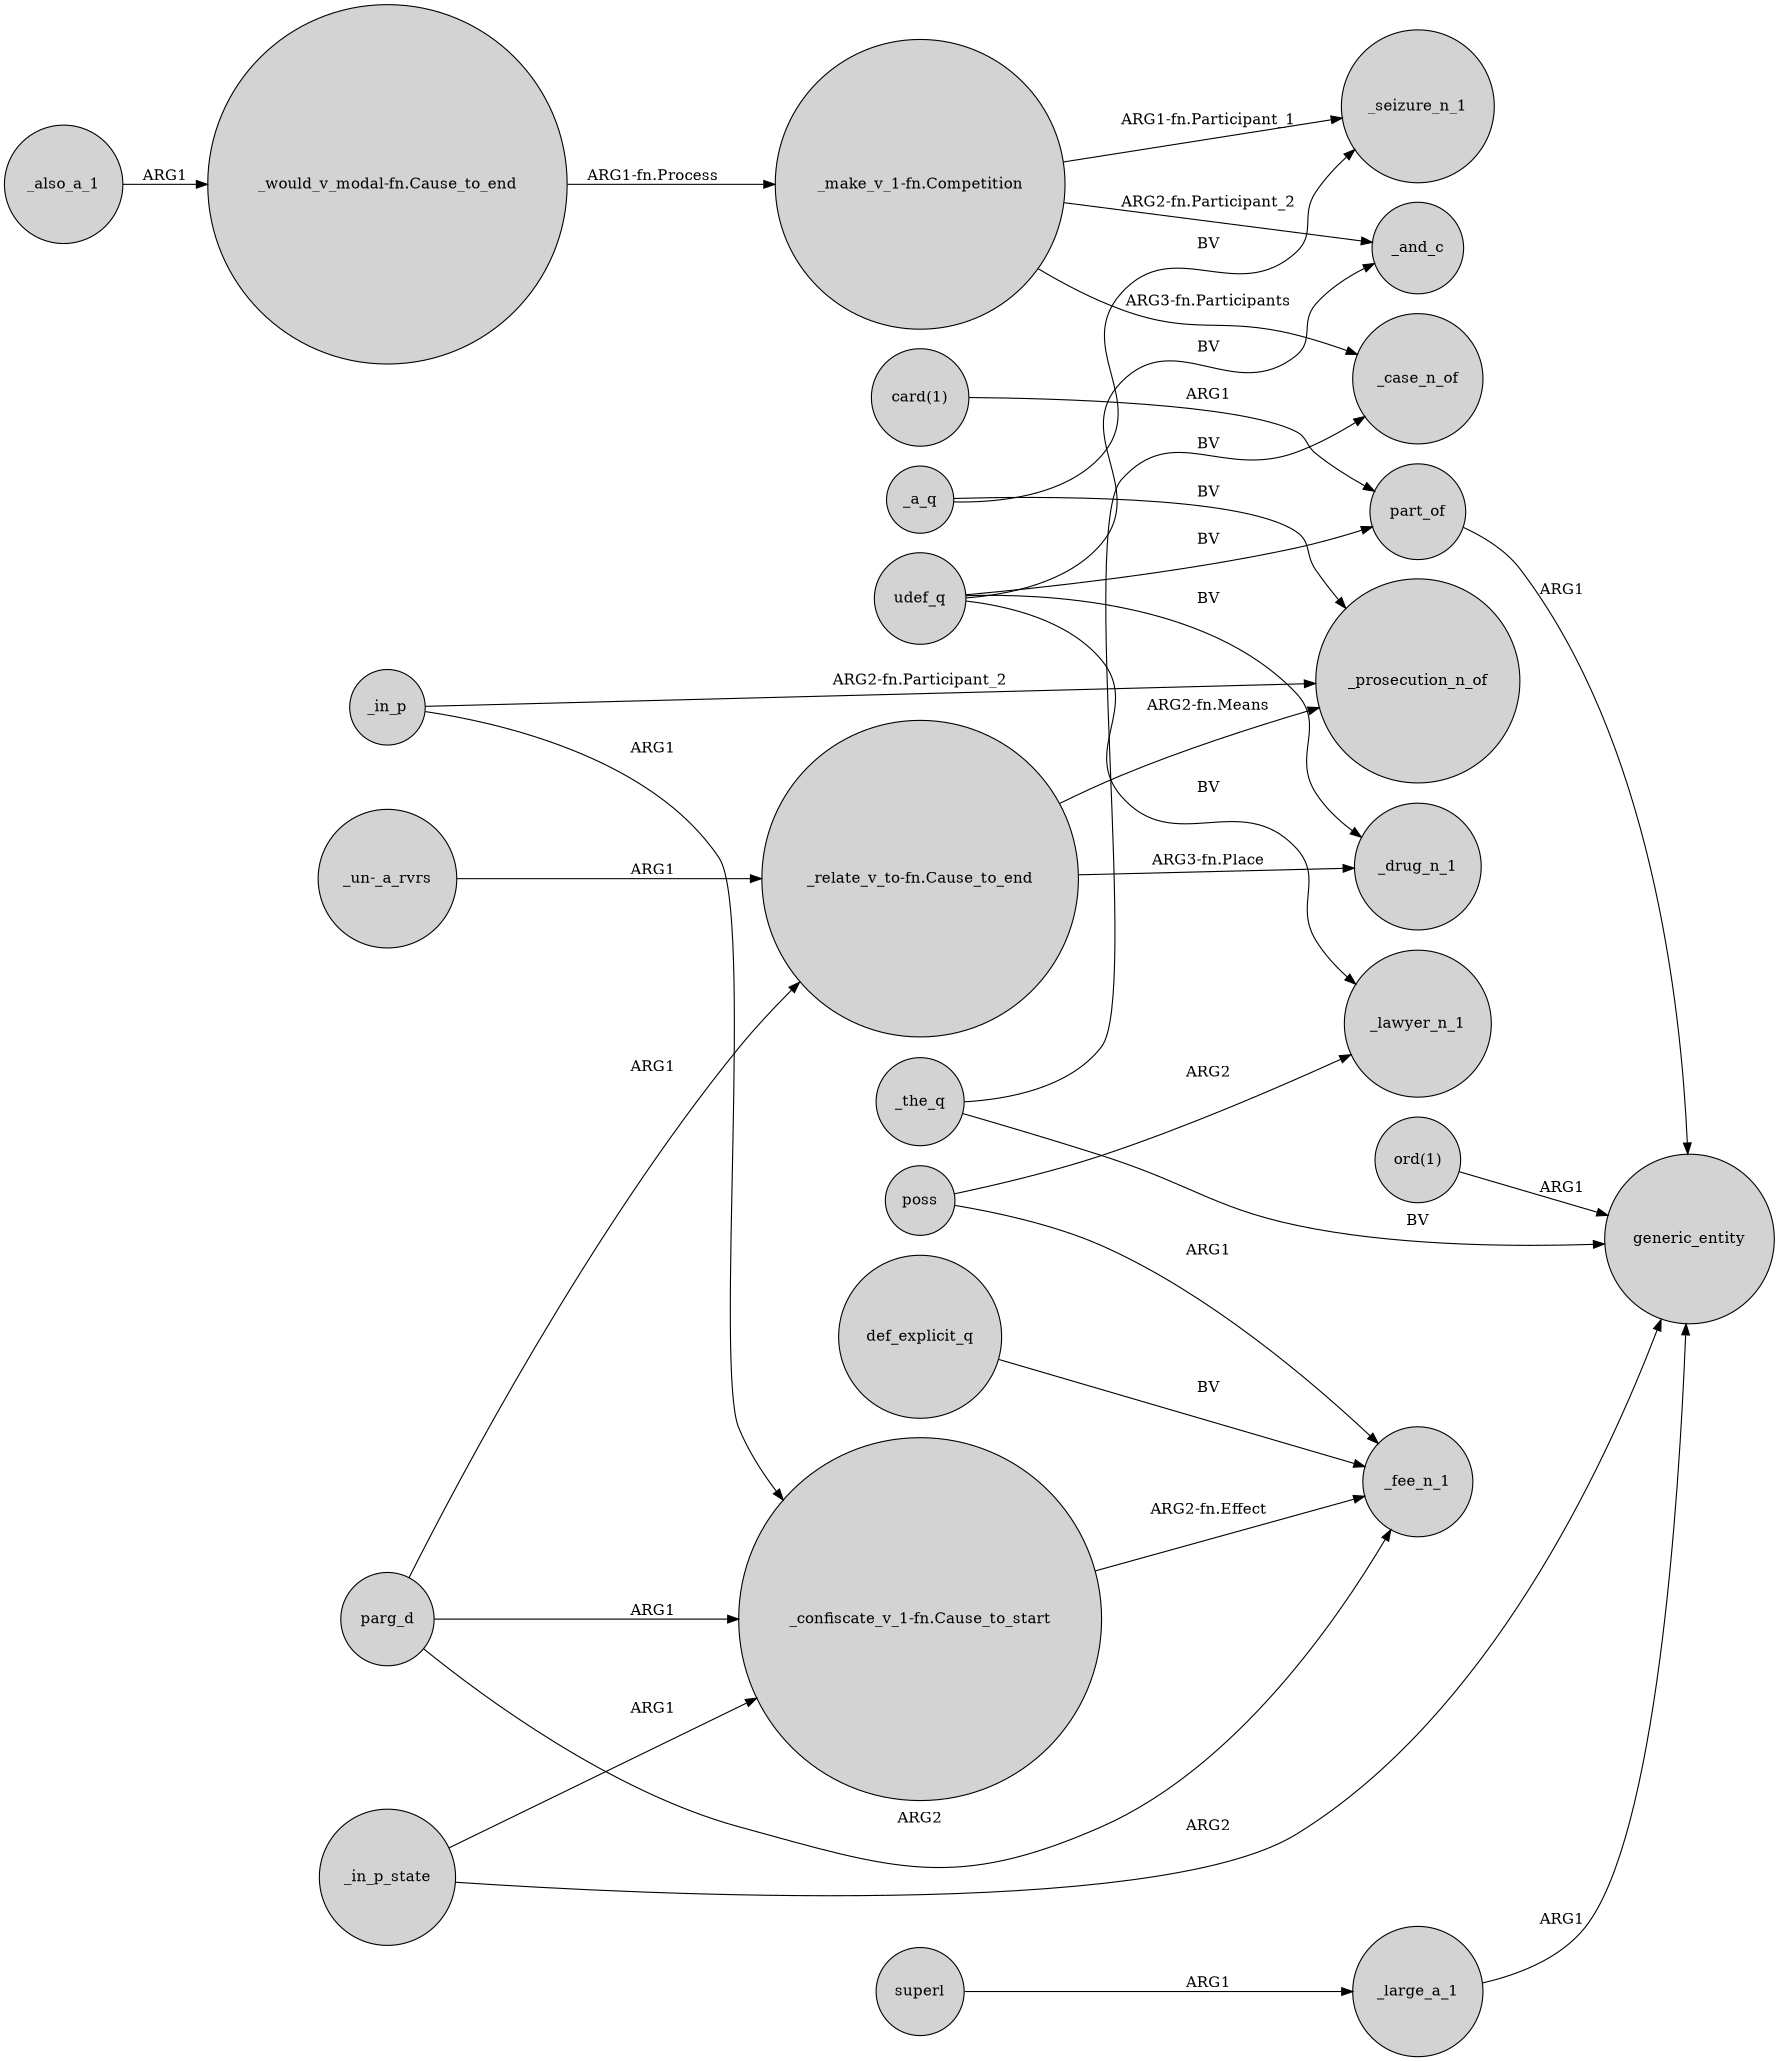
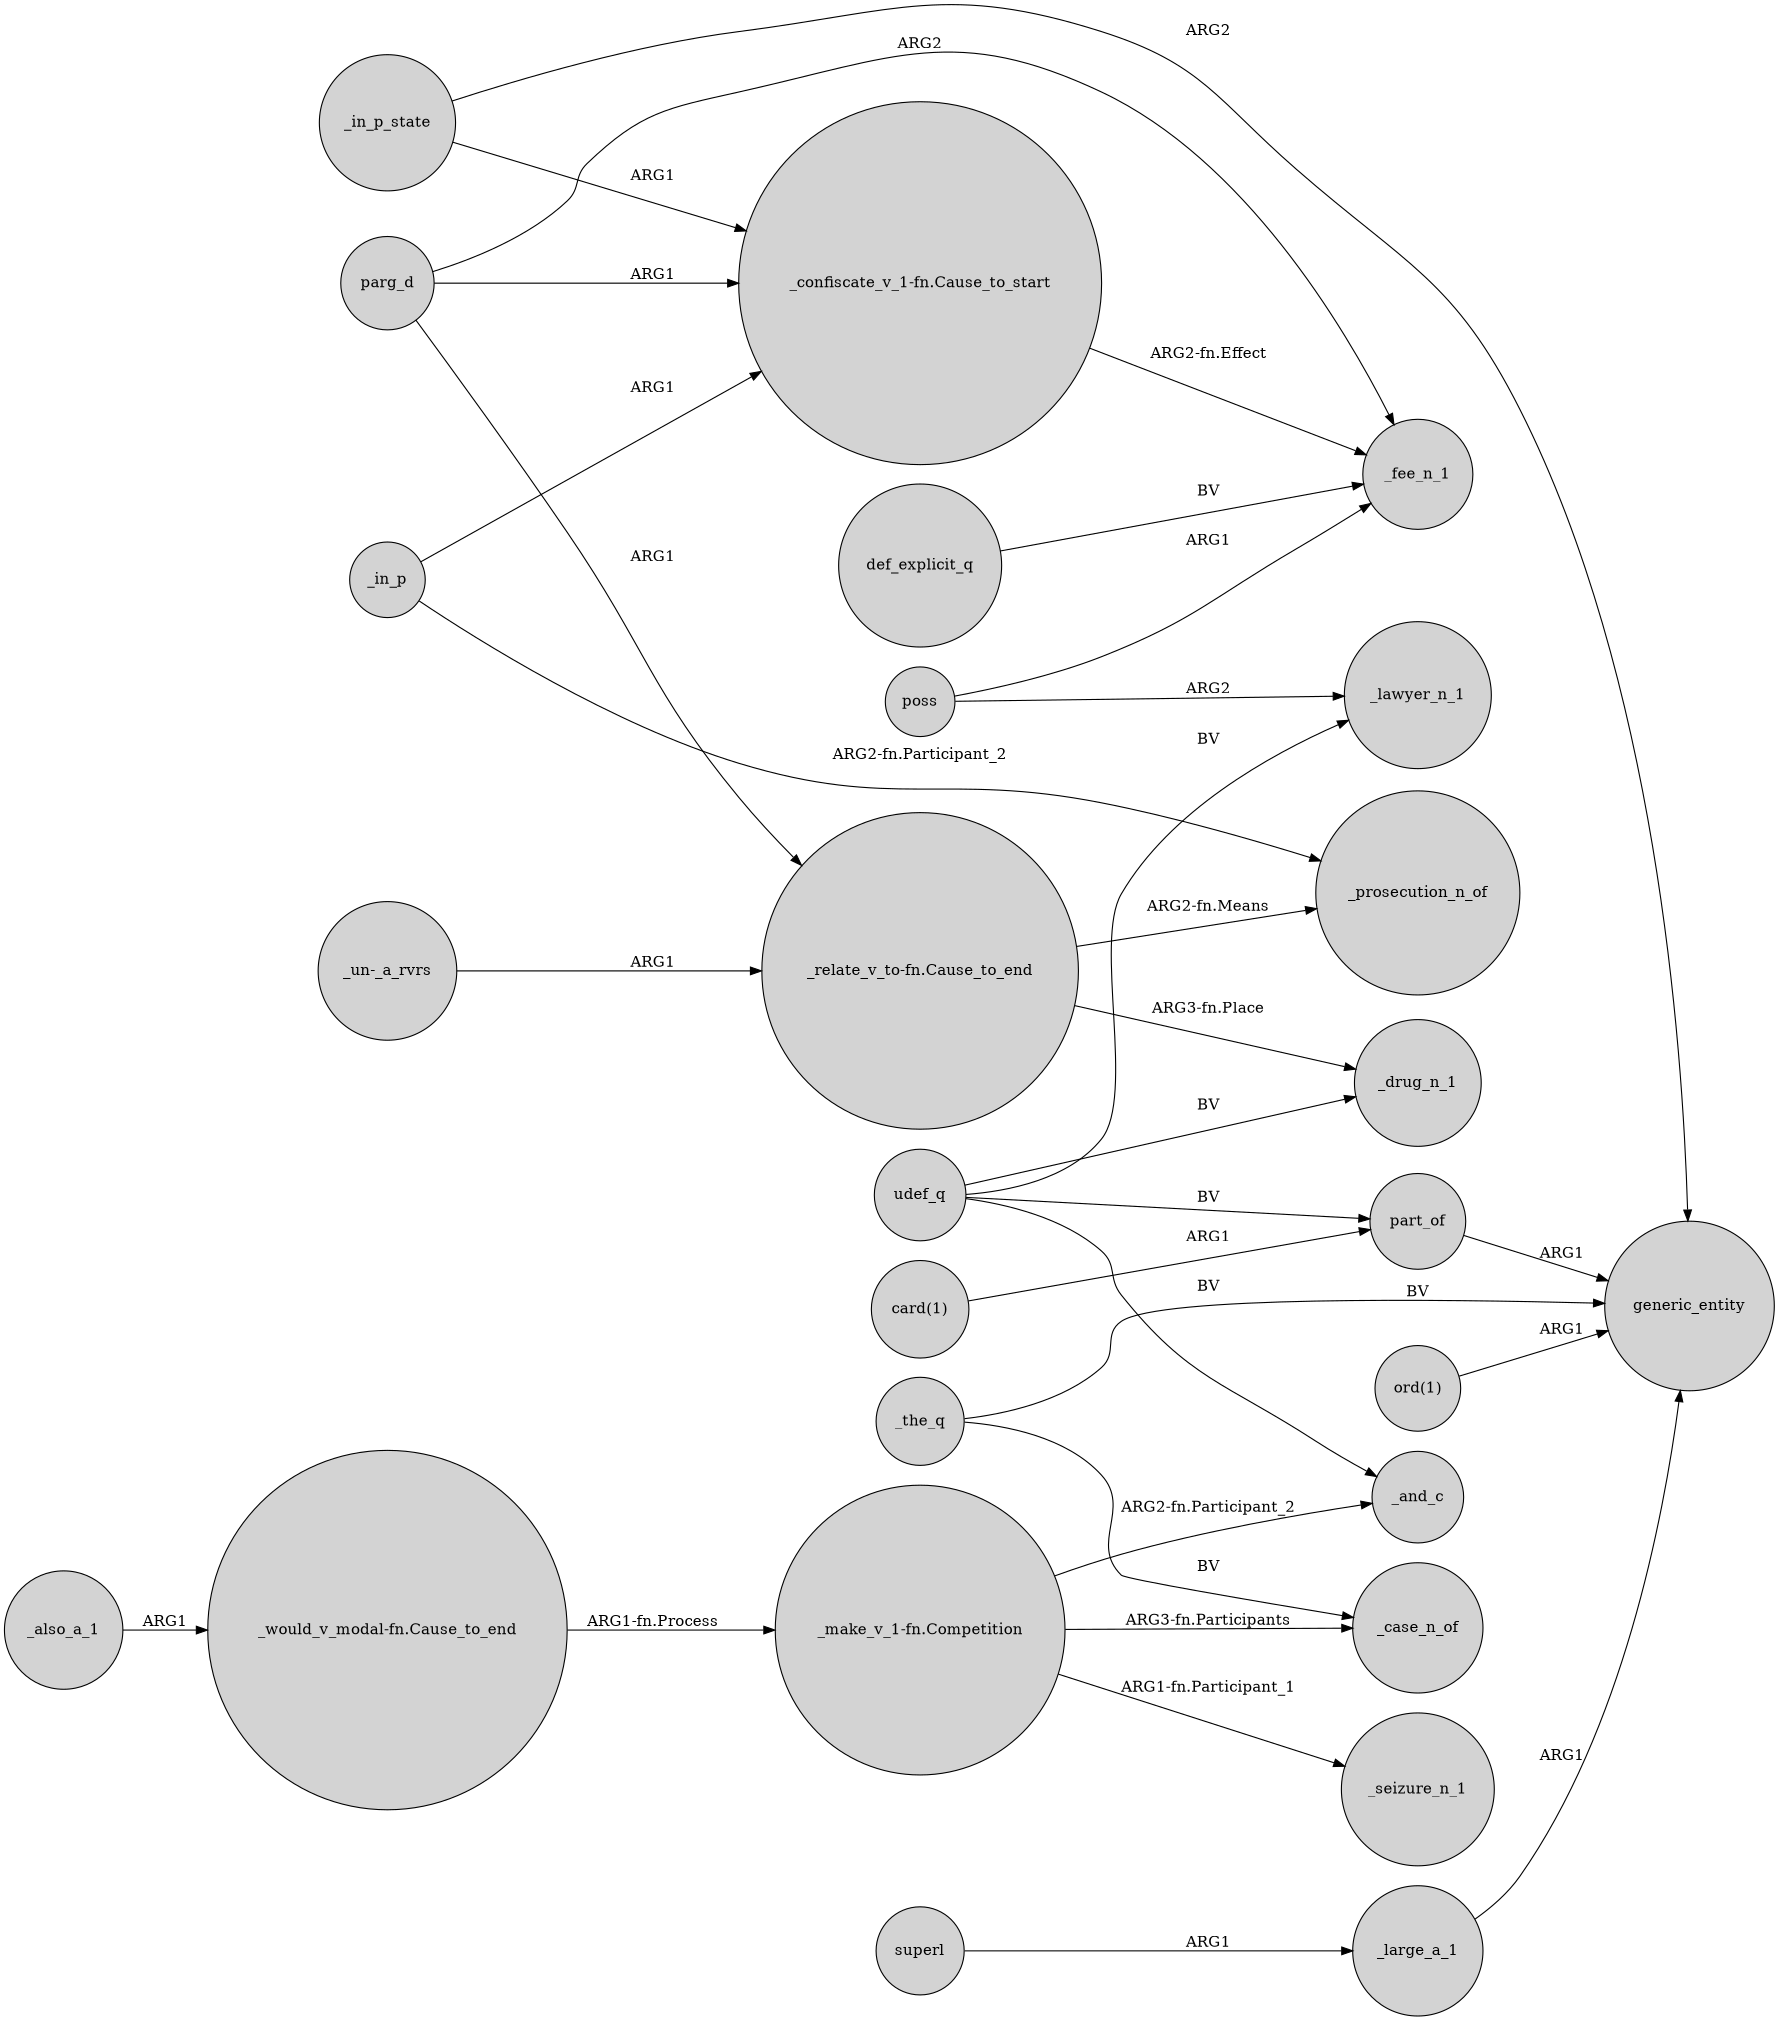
node "_a_q": removed
